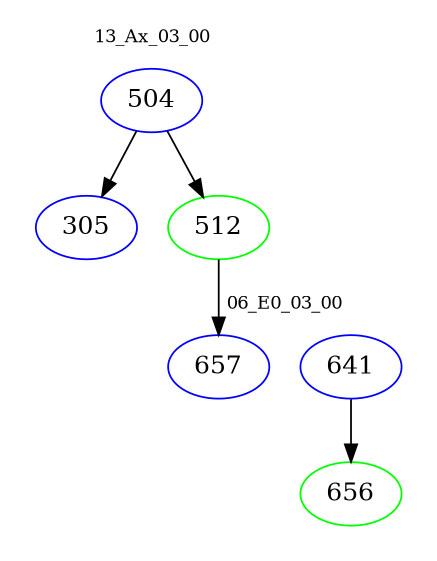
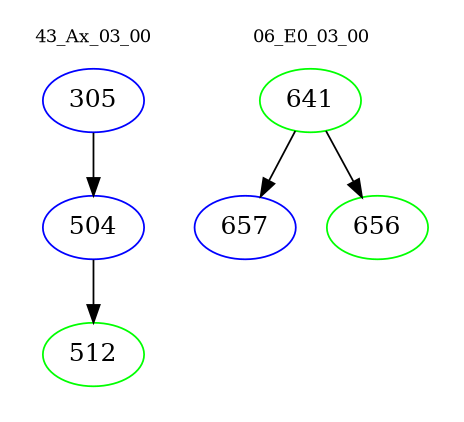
cluster "13_Ax_03_00": label "13_Ax_03_00" -> "43_Ax_03_00"
edge "504" -> "305": reversed
edge "512" -> "657": now "641" -> "657"
node "641": color blue -> green
